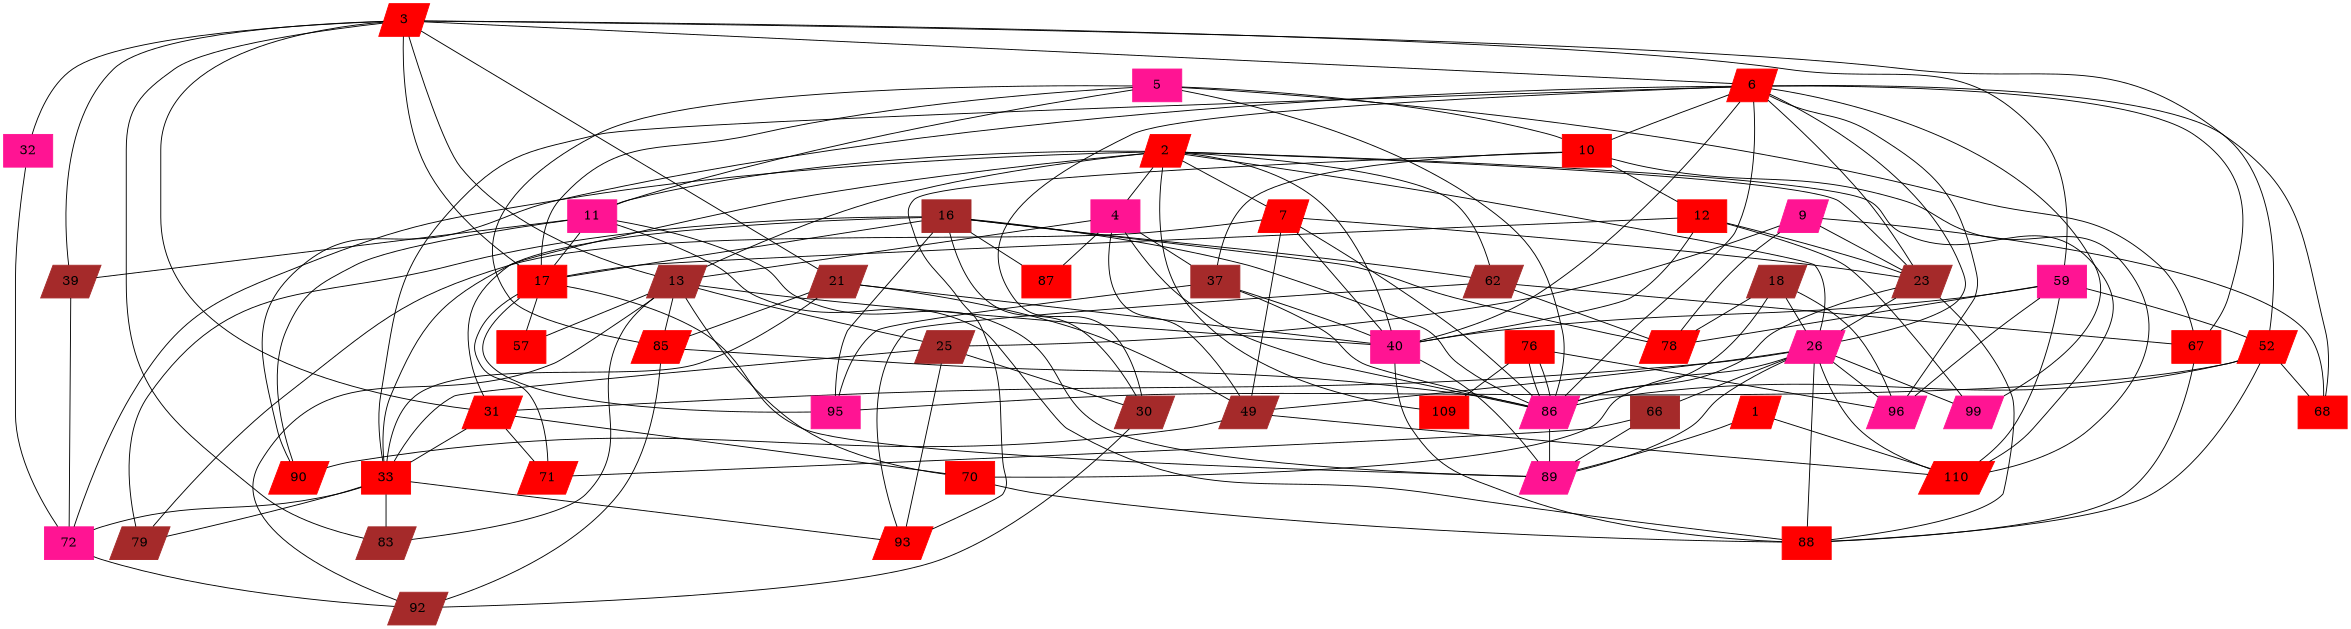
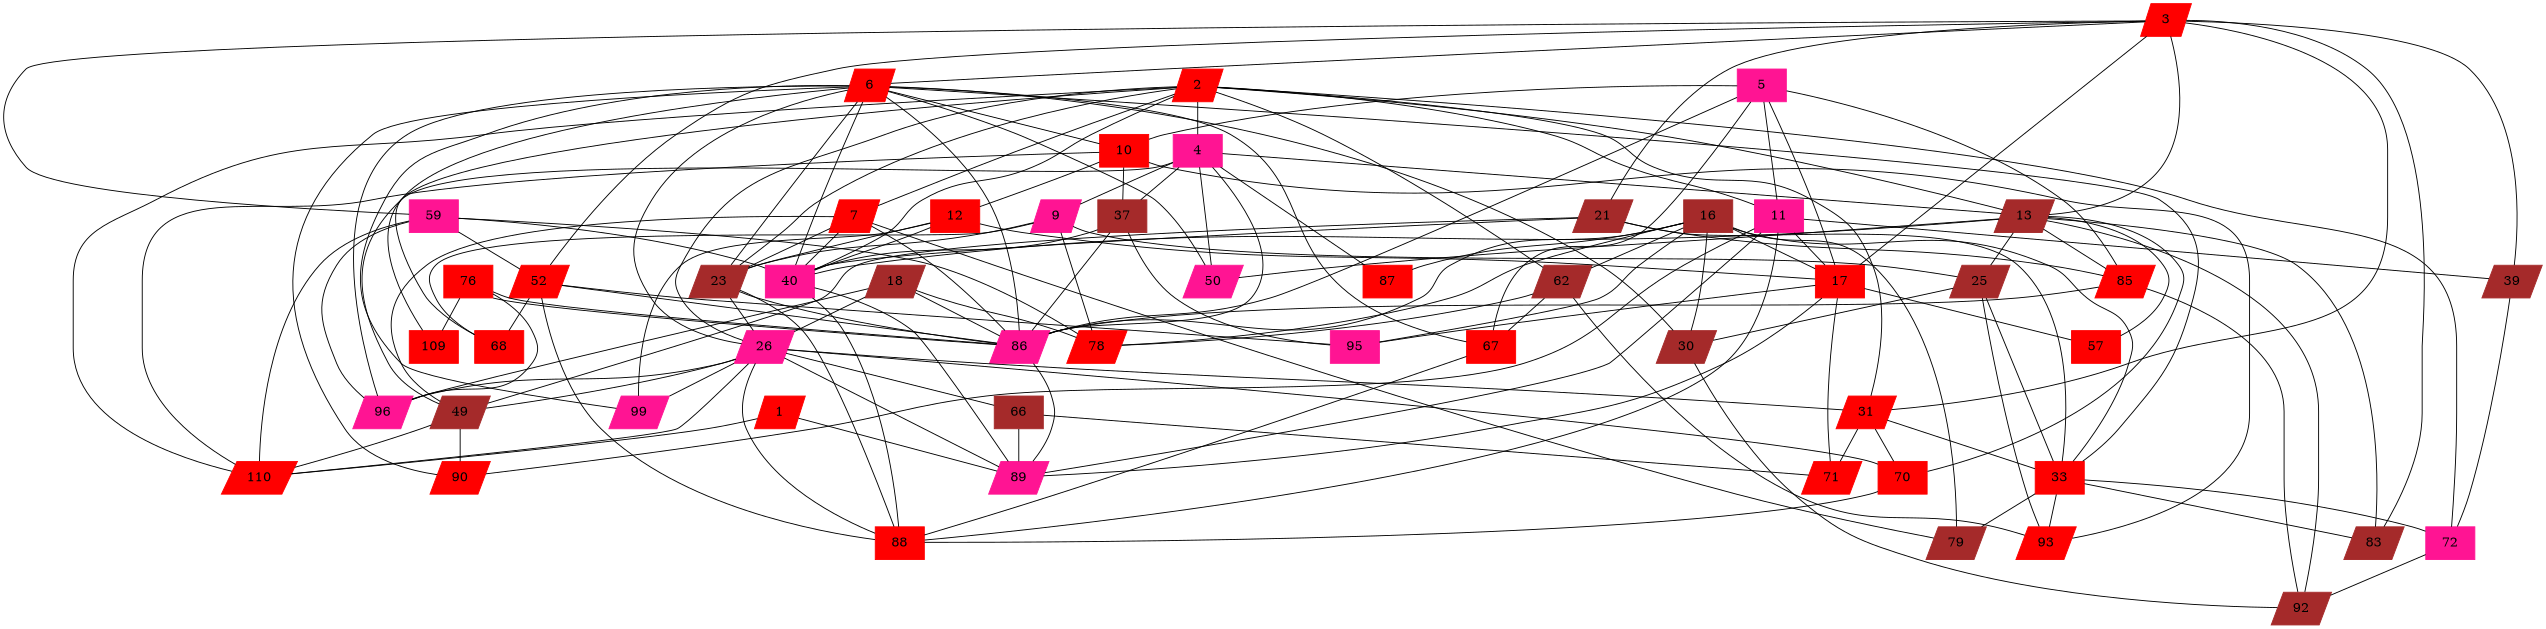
node "32": removed
edge "4" -- "9": added
node "50": added
